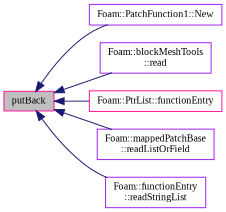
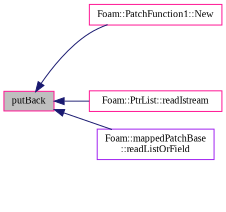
node "Foam::PatchFunction1::New": color purple -> deeppink
node "Foam::blockMeshTools ::read": removed
node "Foam::PtrList::functionEntry": label "Foam::PtrList::functionEntry" -> "Foam::PtrList::readIstream"
node "Foam::functionEntry ::readStringList": removed
